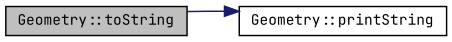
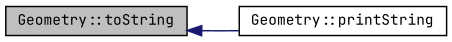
edge "Geometry::toString" -> "Geometry::printString": reversed
